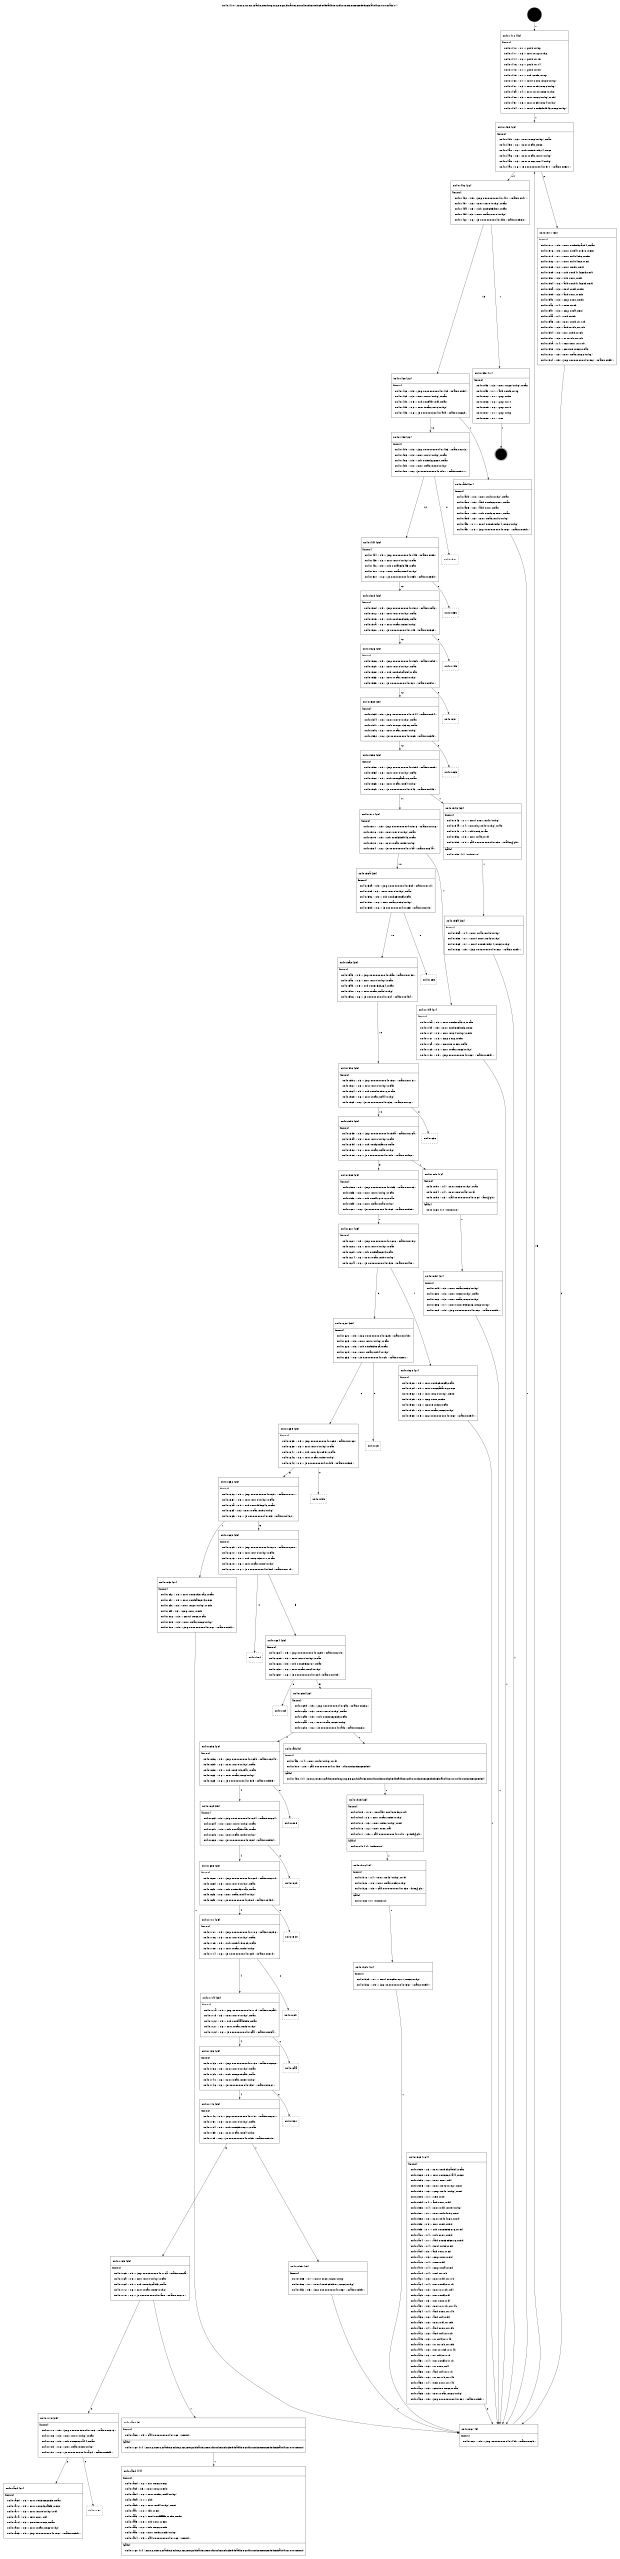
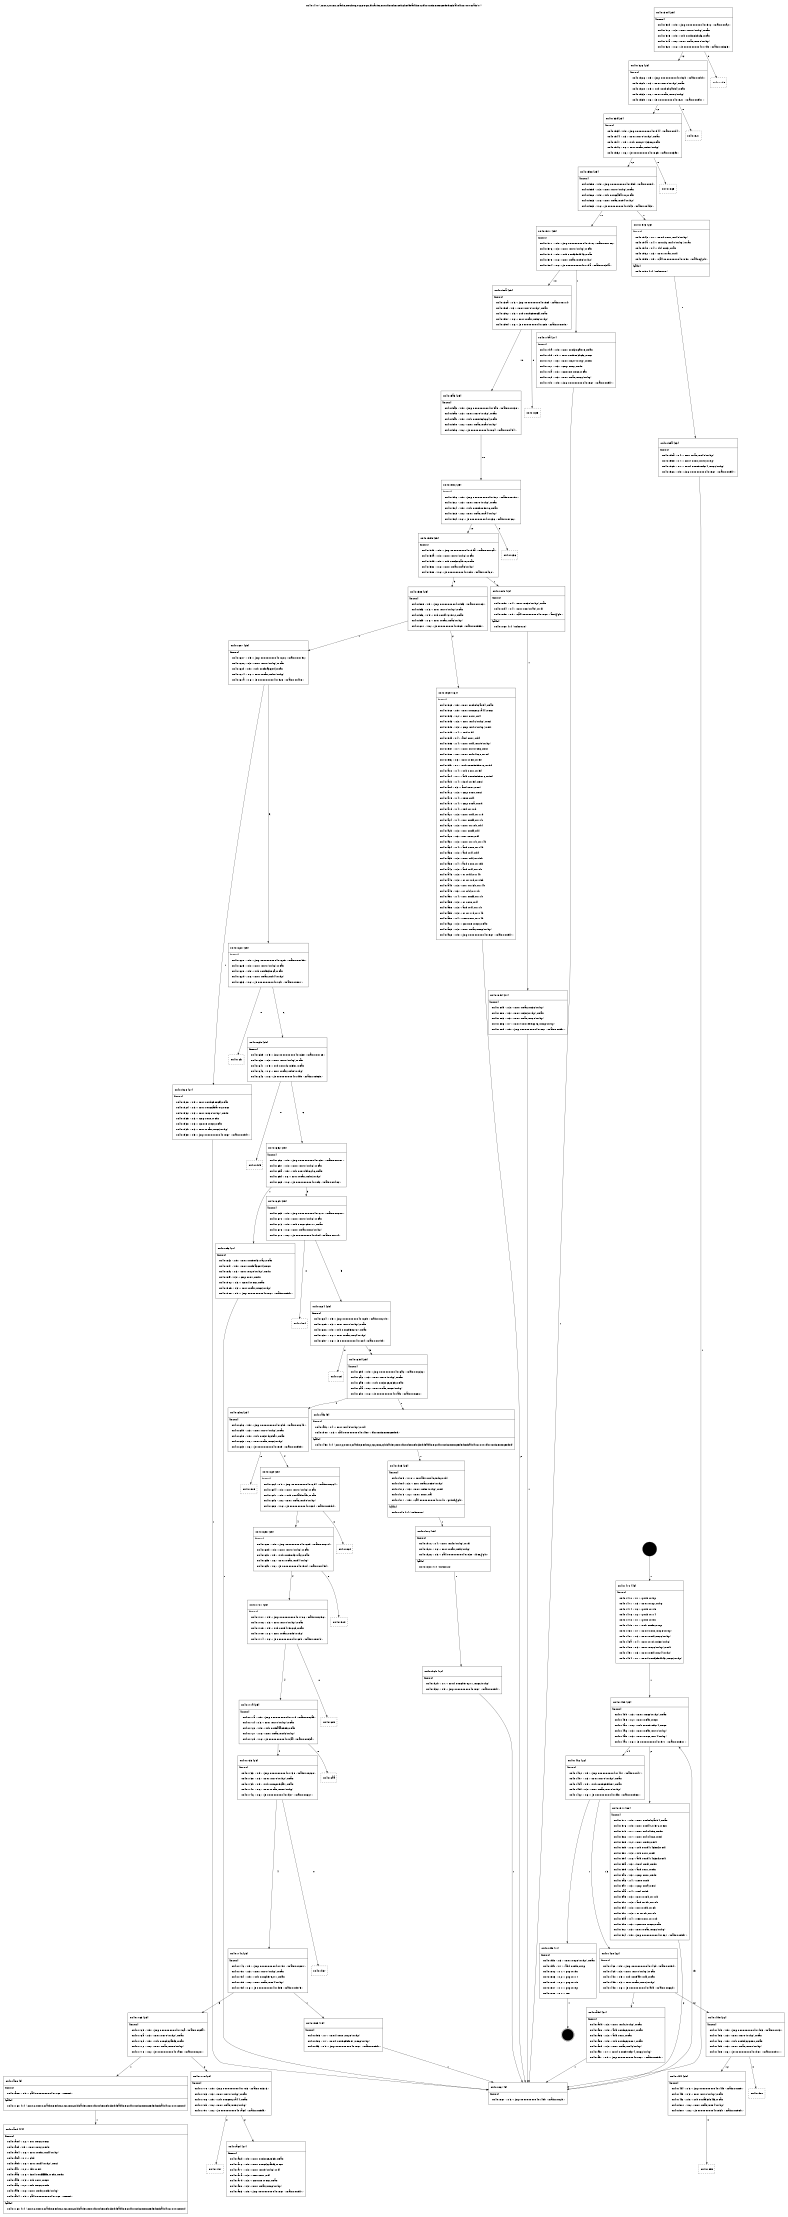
edge "0x4014f4 [25]" -> "0x40150d [25]": removed, label "12"
edge "0x4015ee [25]" -> "0x4019c9 [164]": added, label "2"
